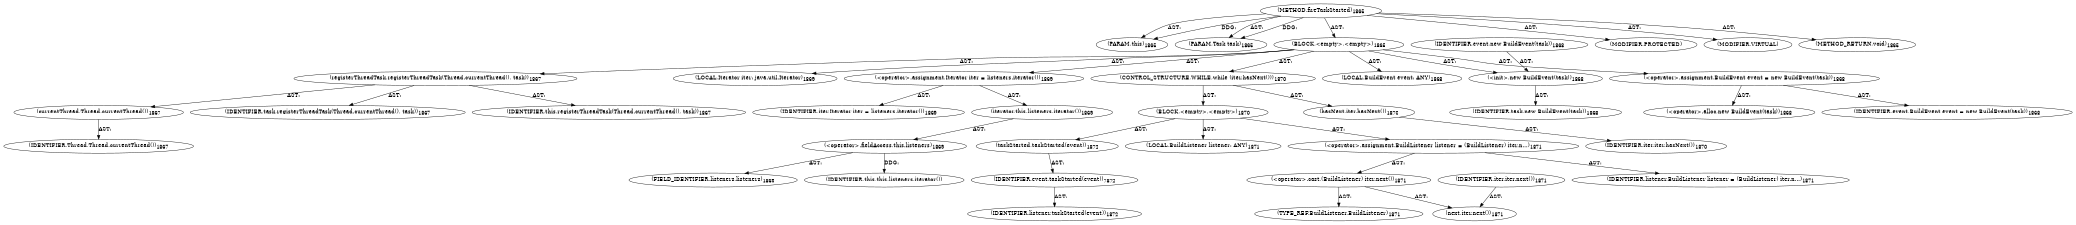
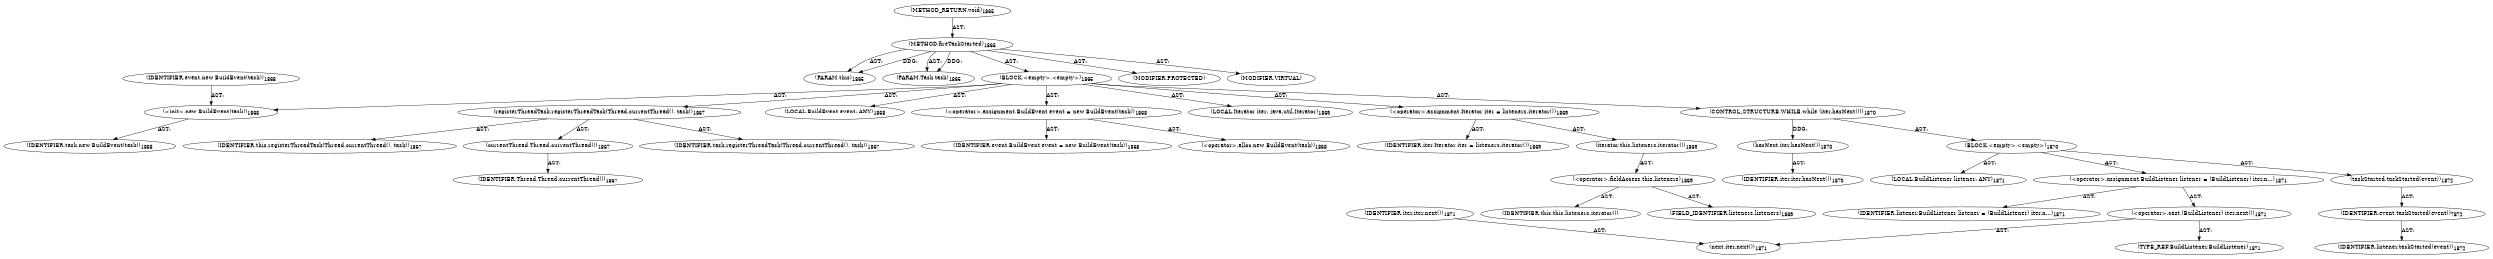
edge "(METHOD,fireTaskStarted)" -> "(METHOD_RETURN,void)": reversed
edge "(CONTROL_STRUCTURE,WHILE,while (iter.hasNext()))" -> "(hasNext,iter.hasNext())": label "AST: " -> "DDG: "
edge "(<operator>.fieldAccess,this.listeners)" -> "(IDENTIFIER,this,this.listeners.iterator())": label "DDG: " -> "AST: "
